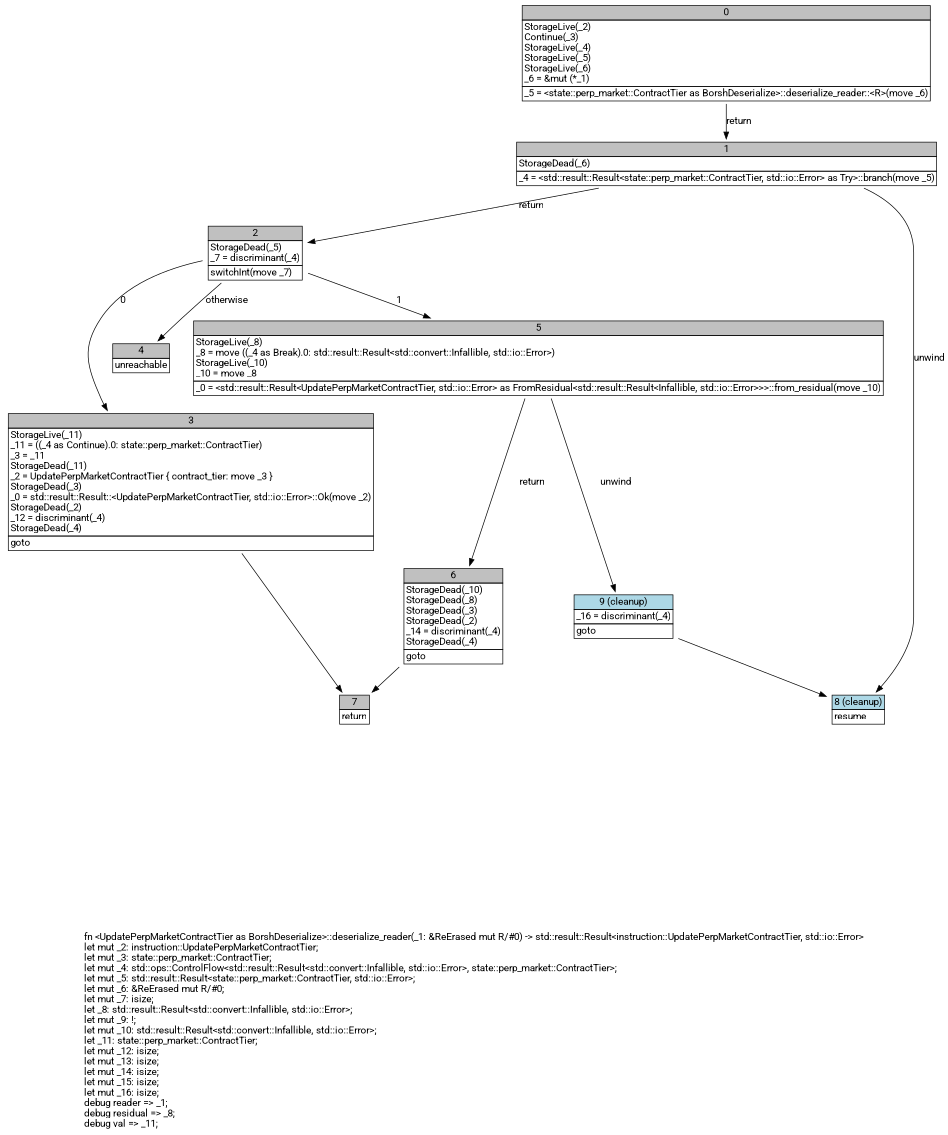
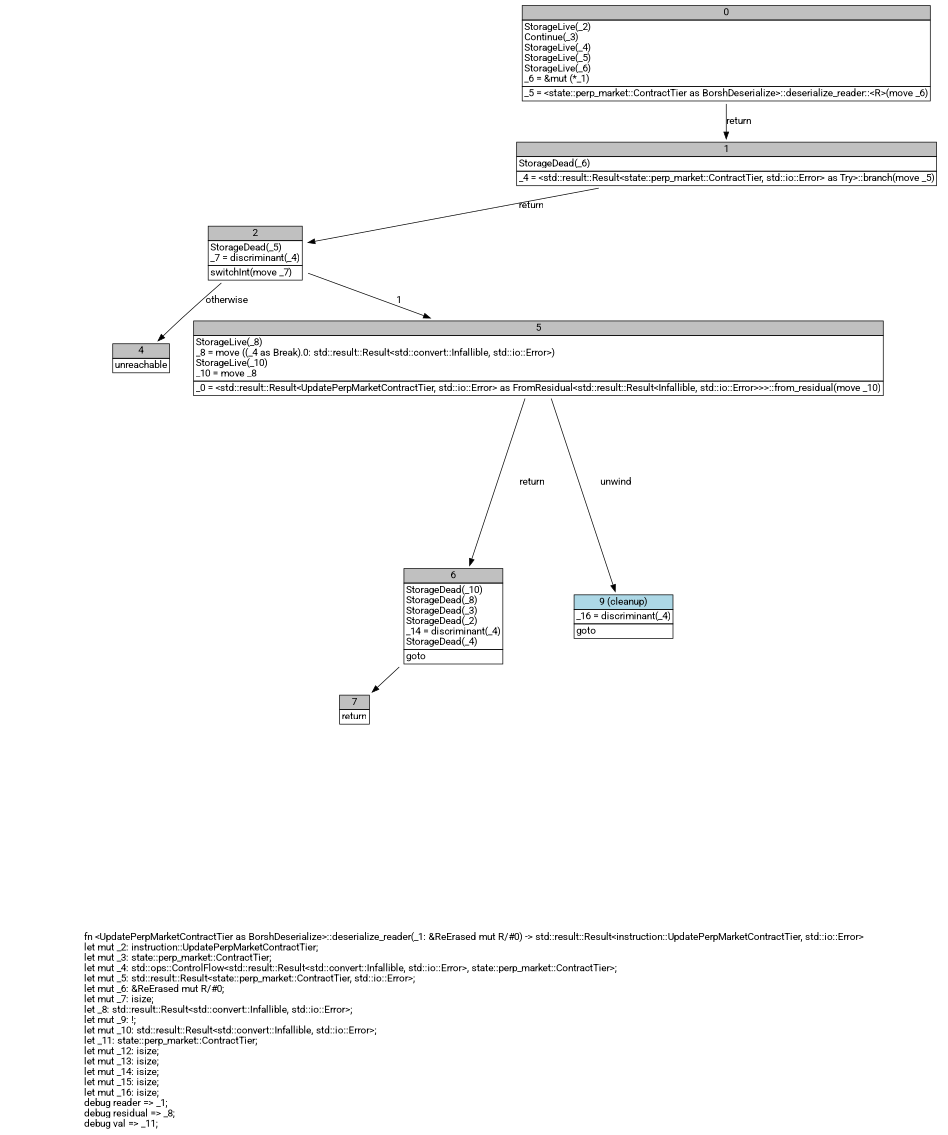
node "3": removed
node "8 (cleanup)": removed
